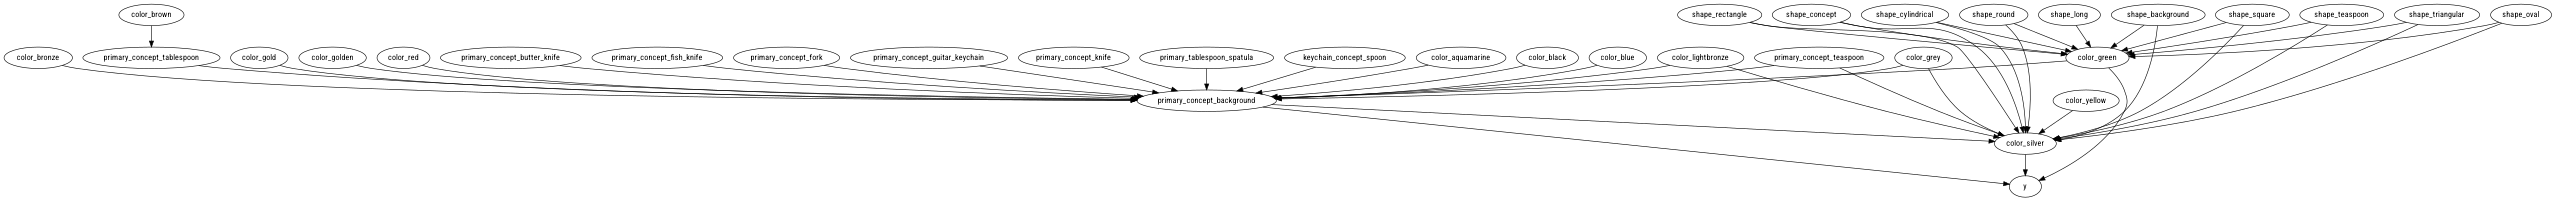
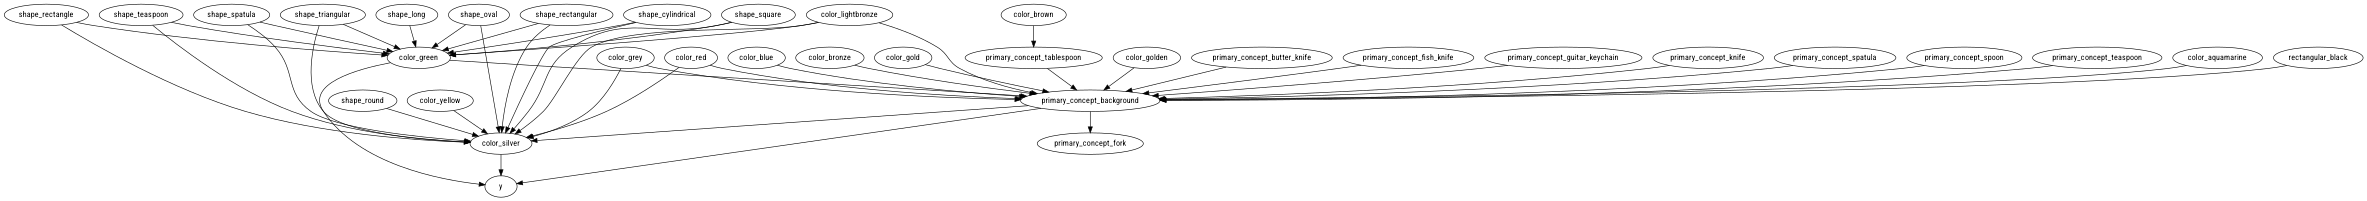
node "shape_concept": label "shape_concept" -> "shape_rectangular"
node "shape_background": label "shape_background" -> "shape_spatula"
edge "shape_round" -> "color_green": now "color_lightbronze" -> "color_green"
node "primary_tablespoon_spatula": label "primary_tablespoon_spatula" -> "primary_concept_spatula"
node "keychain_concept_spoon": label "keychain_concept_spoon" -> "primary_concept_spoon"
node "color_black": label "color_black" -> "rectangular_black"
edge "primary_concept_fork" -> "primary_concept_background": reversed
edge "primary_concept_teaspoon" -> "color_silver": now "color_red" -> "color_silver"
